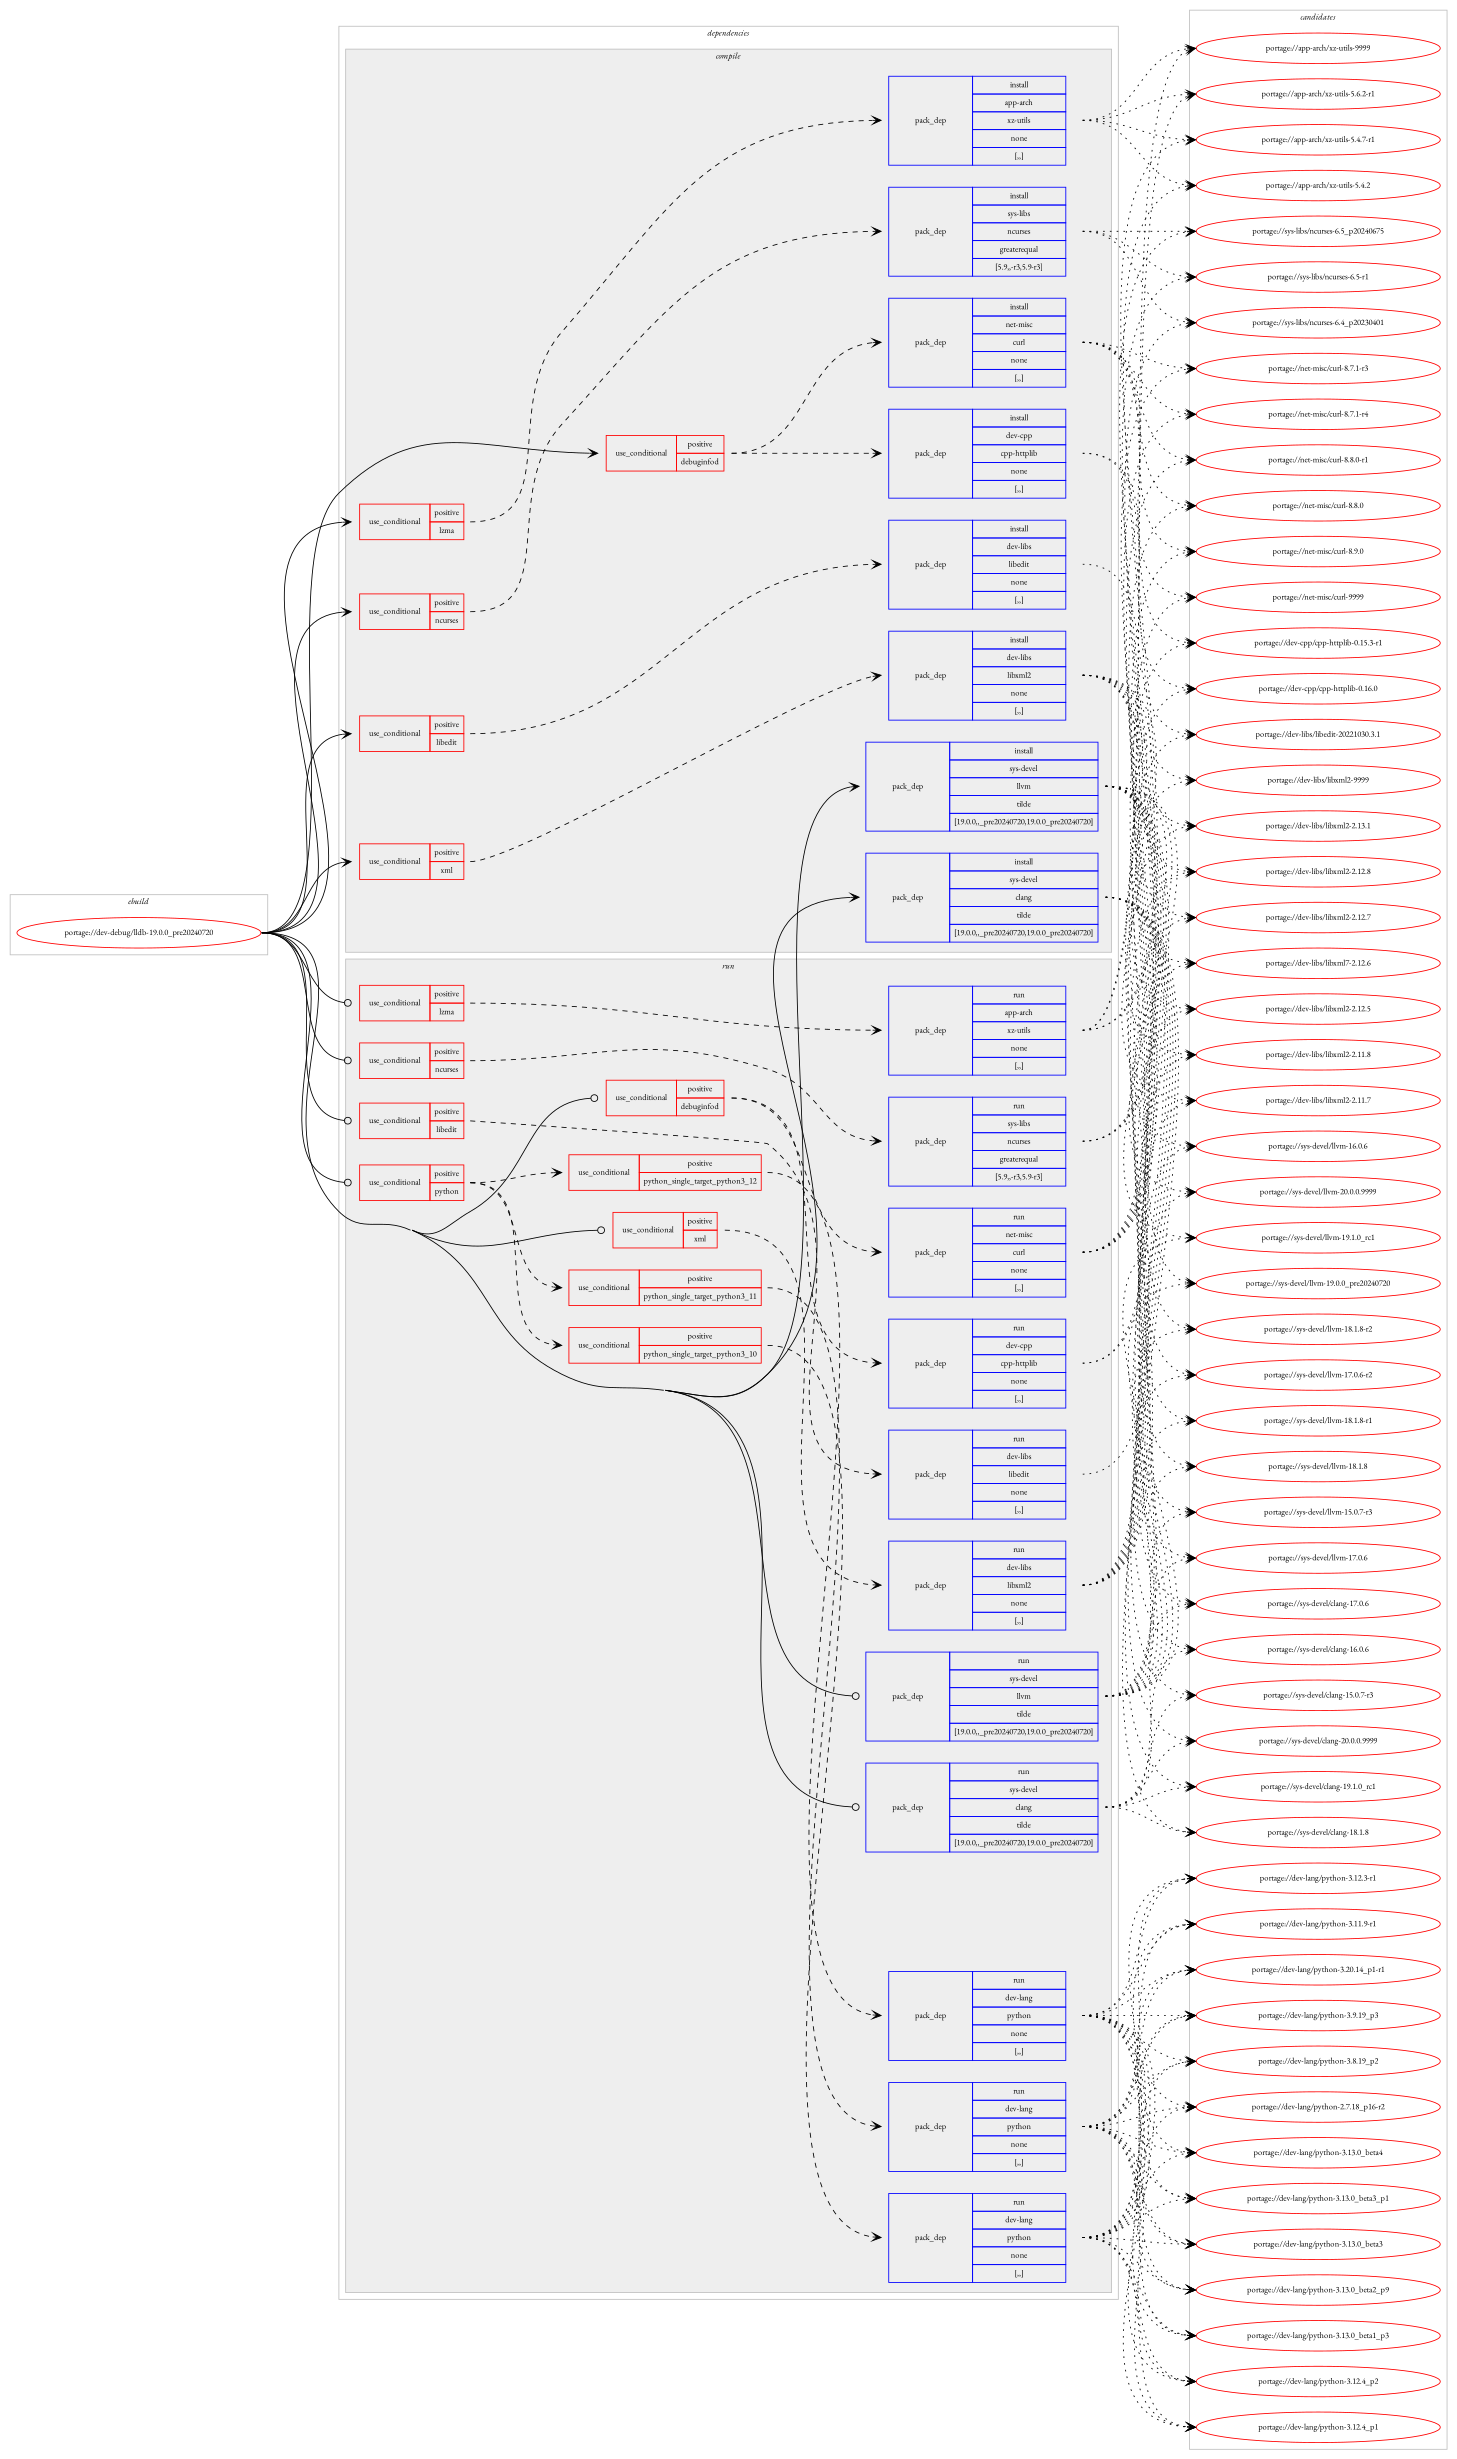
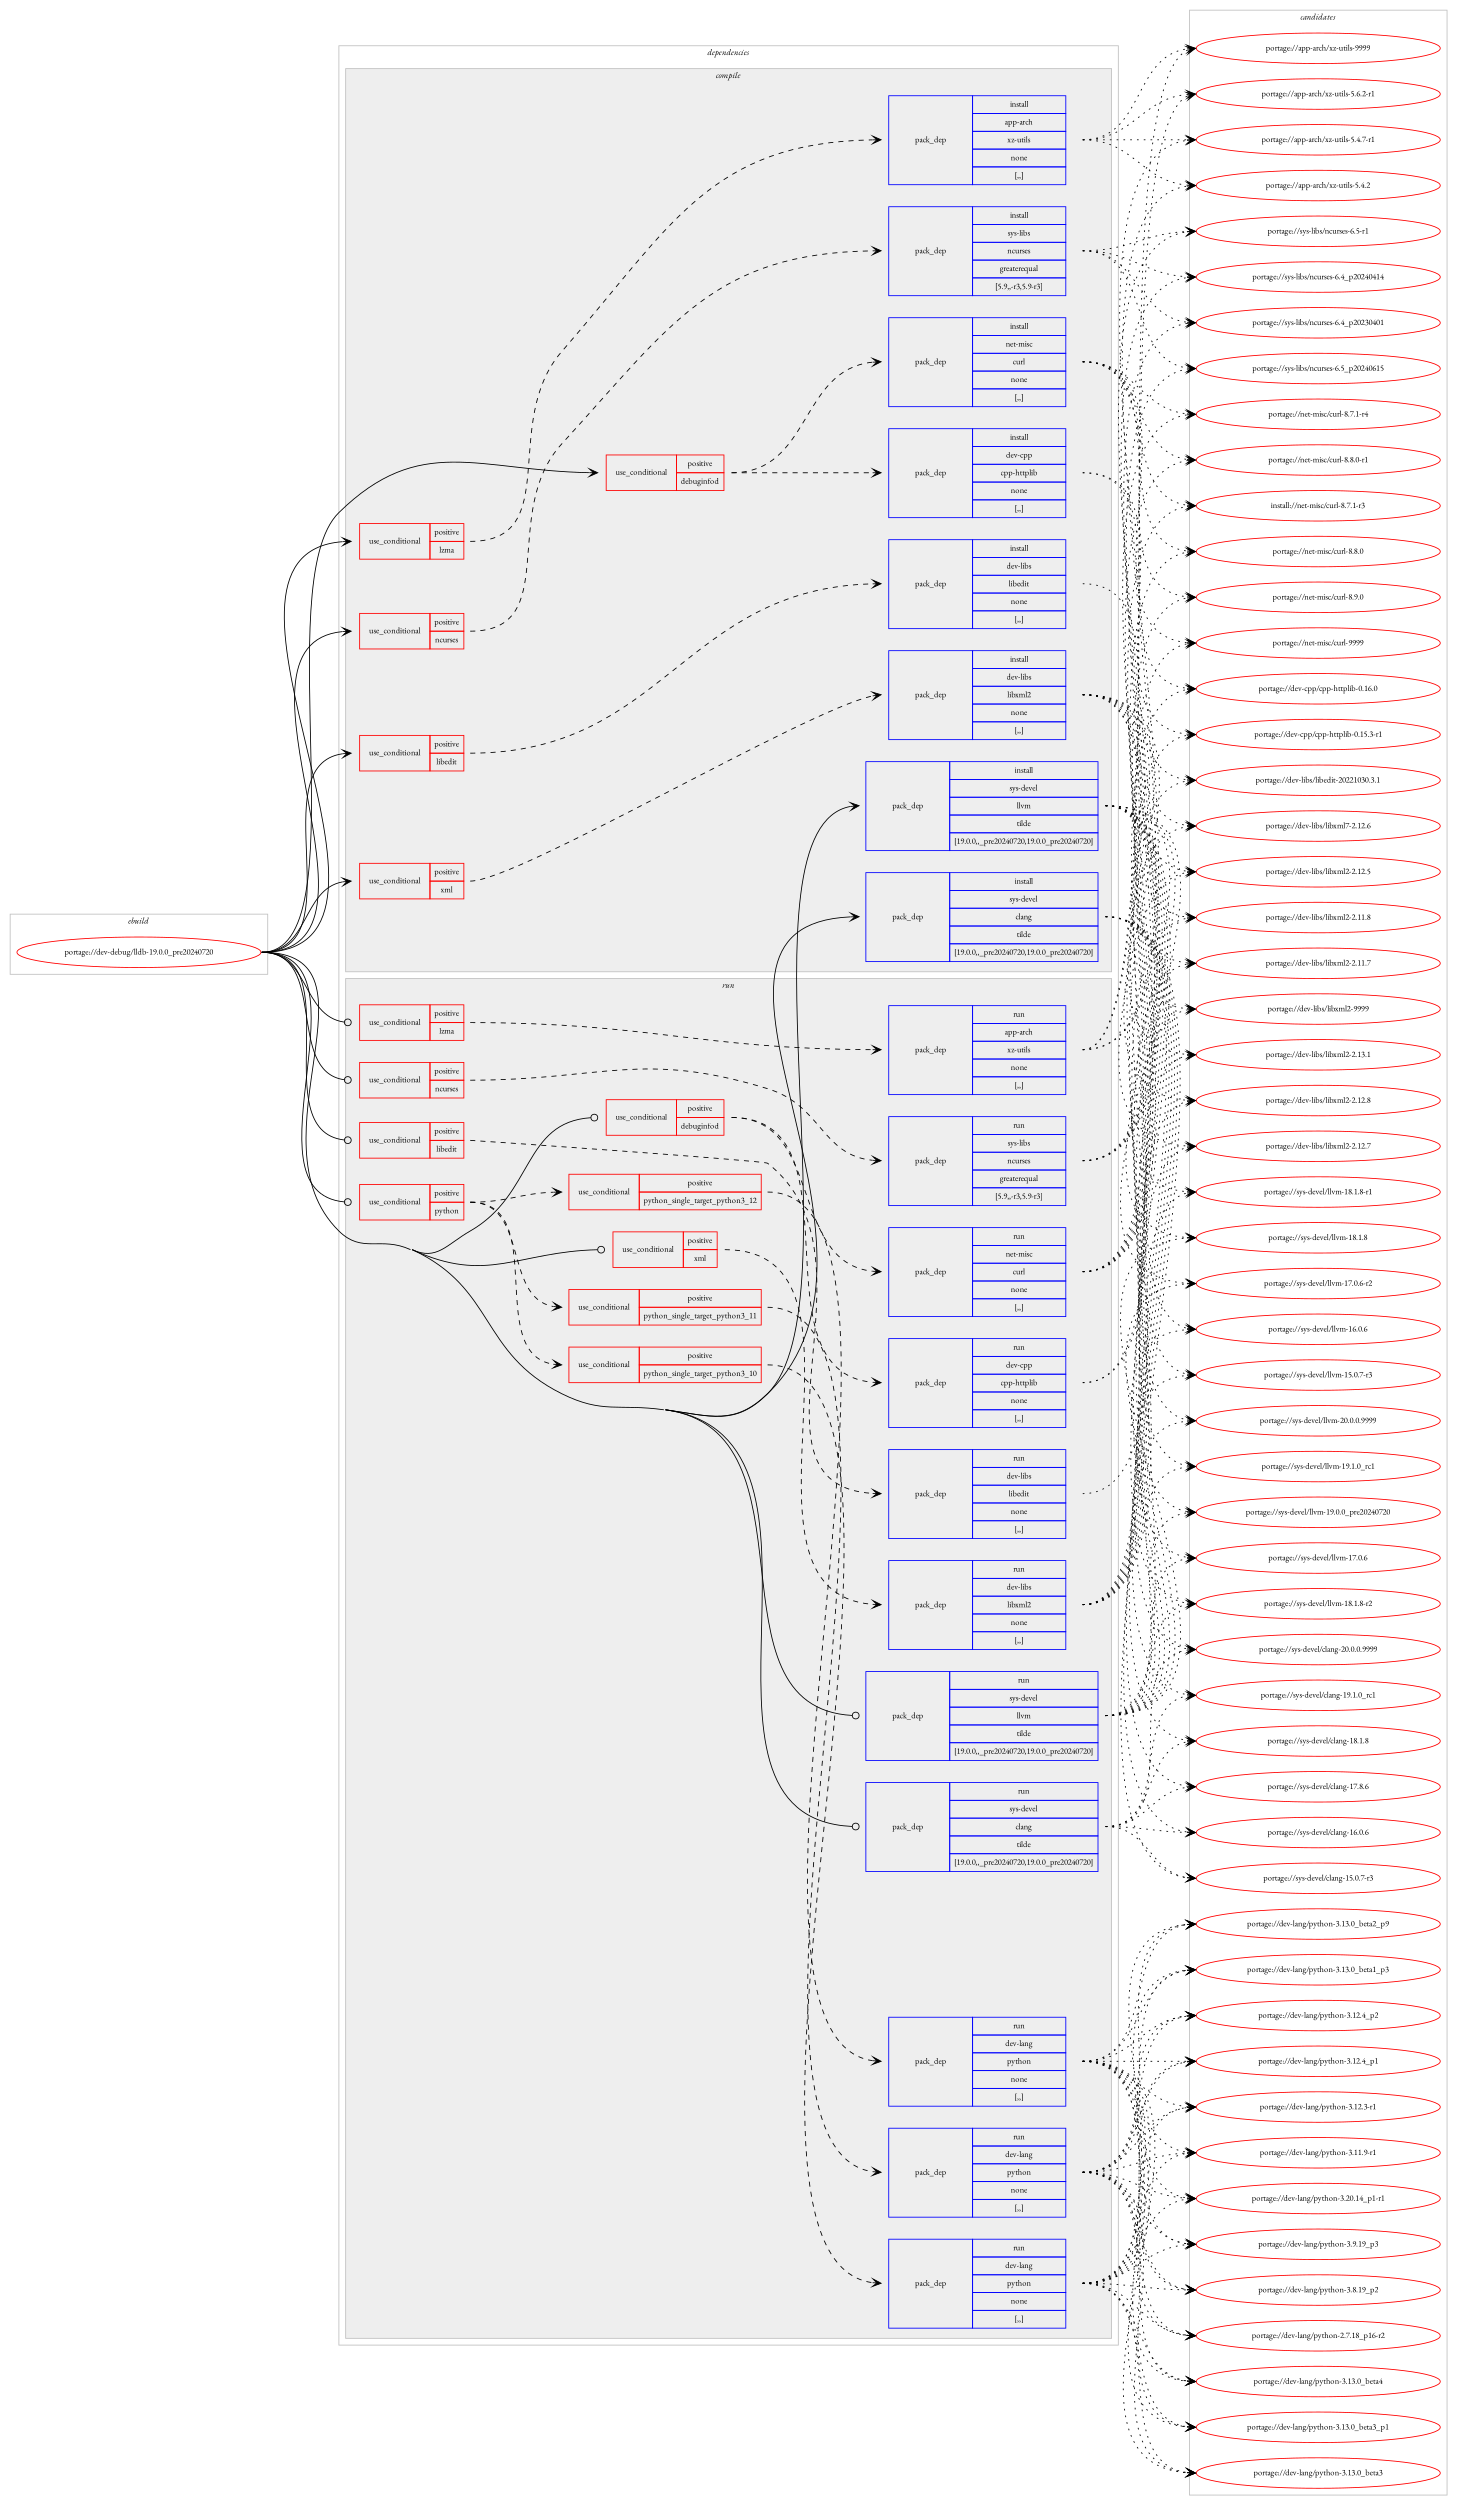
node "portage://sys-libs/ncurses-6.5_p20240675": label "portage://sys-libs/ncurses-6.5_p20240675" -> "portage://sys-libs/ncurses-6.5_p20240615"
node "portage://sys-libs/ncurses-6.4_p20240414": added
node "portage://net-misc/curl-8.7.1-r3": label "portage://net-misc/curl-8.7.1-r3" -> "install://net-misc/curl-8.7.1-r3"
node "portage://sys-devel/clang-17.0.6": label "portage://sys-devel/clang-17.0.6" -> "portage://sys-devel/clang-17.8.6"
